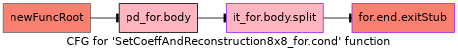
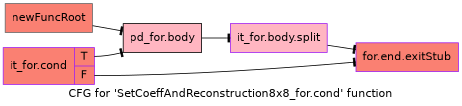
node "it_for.cond": added
